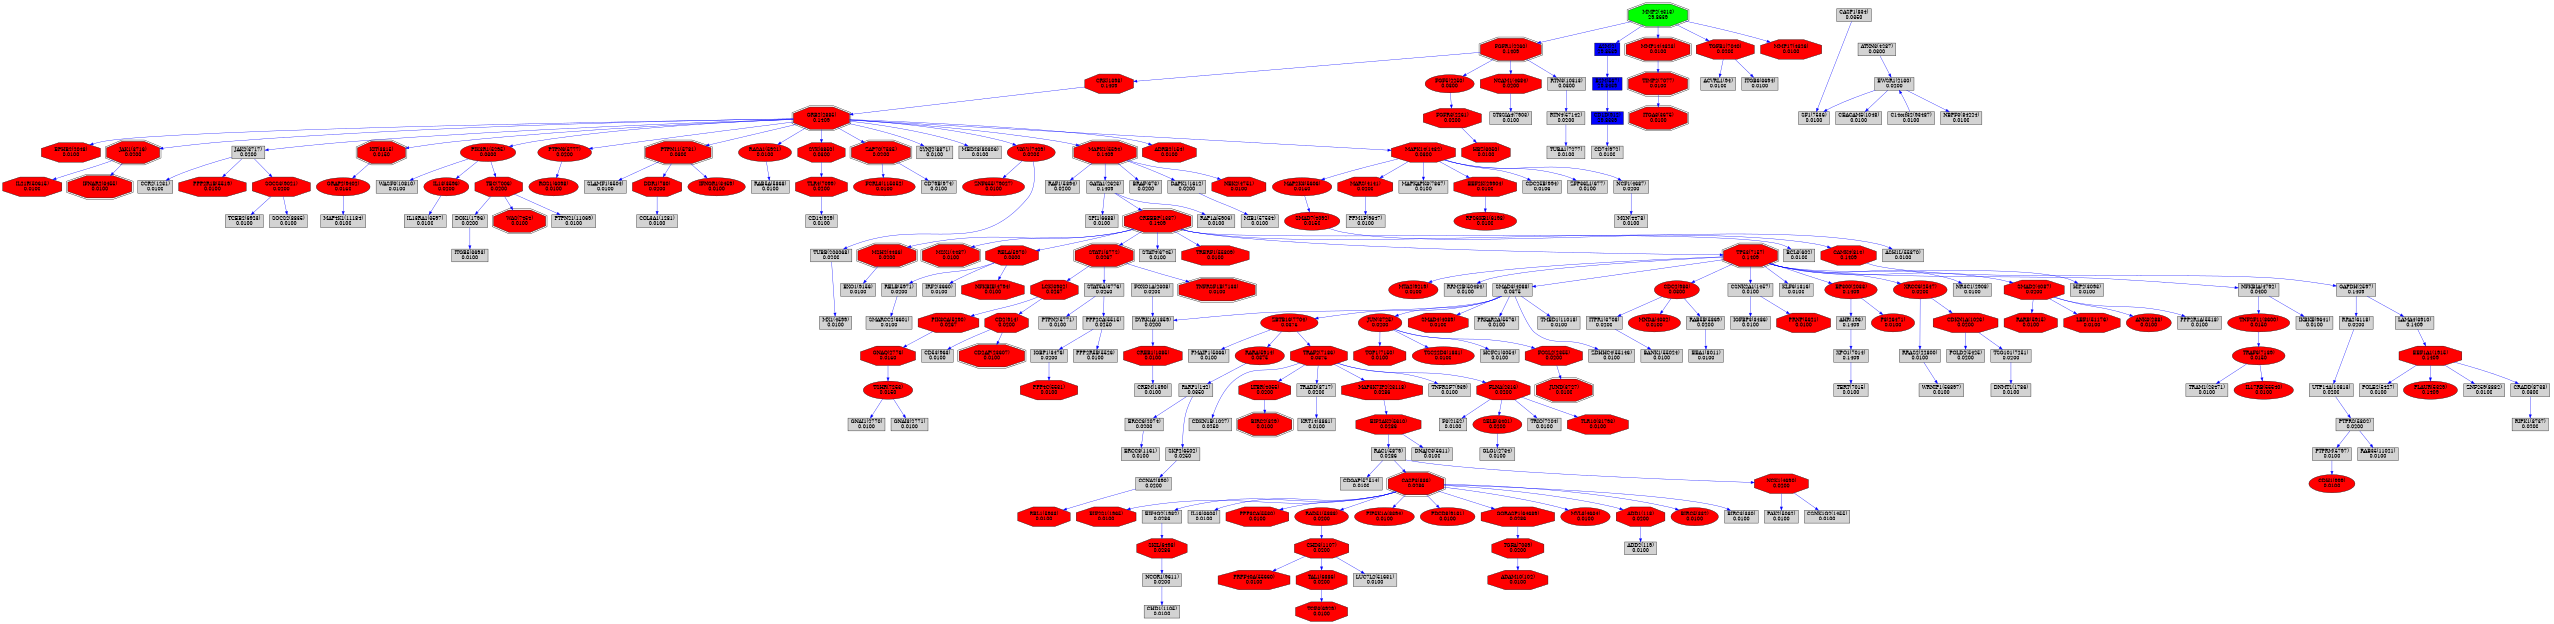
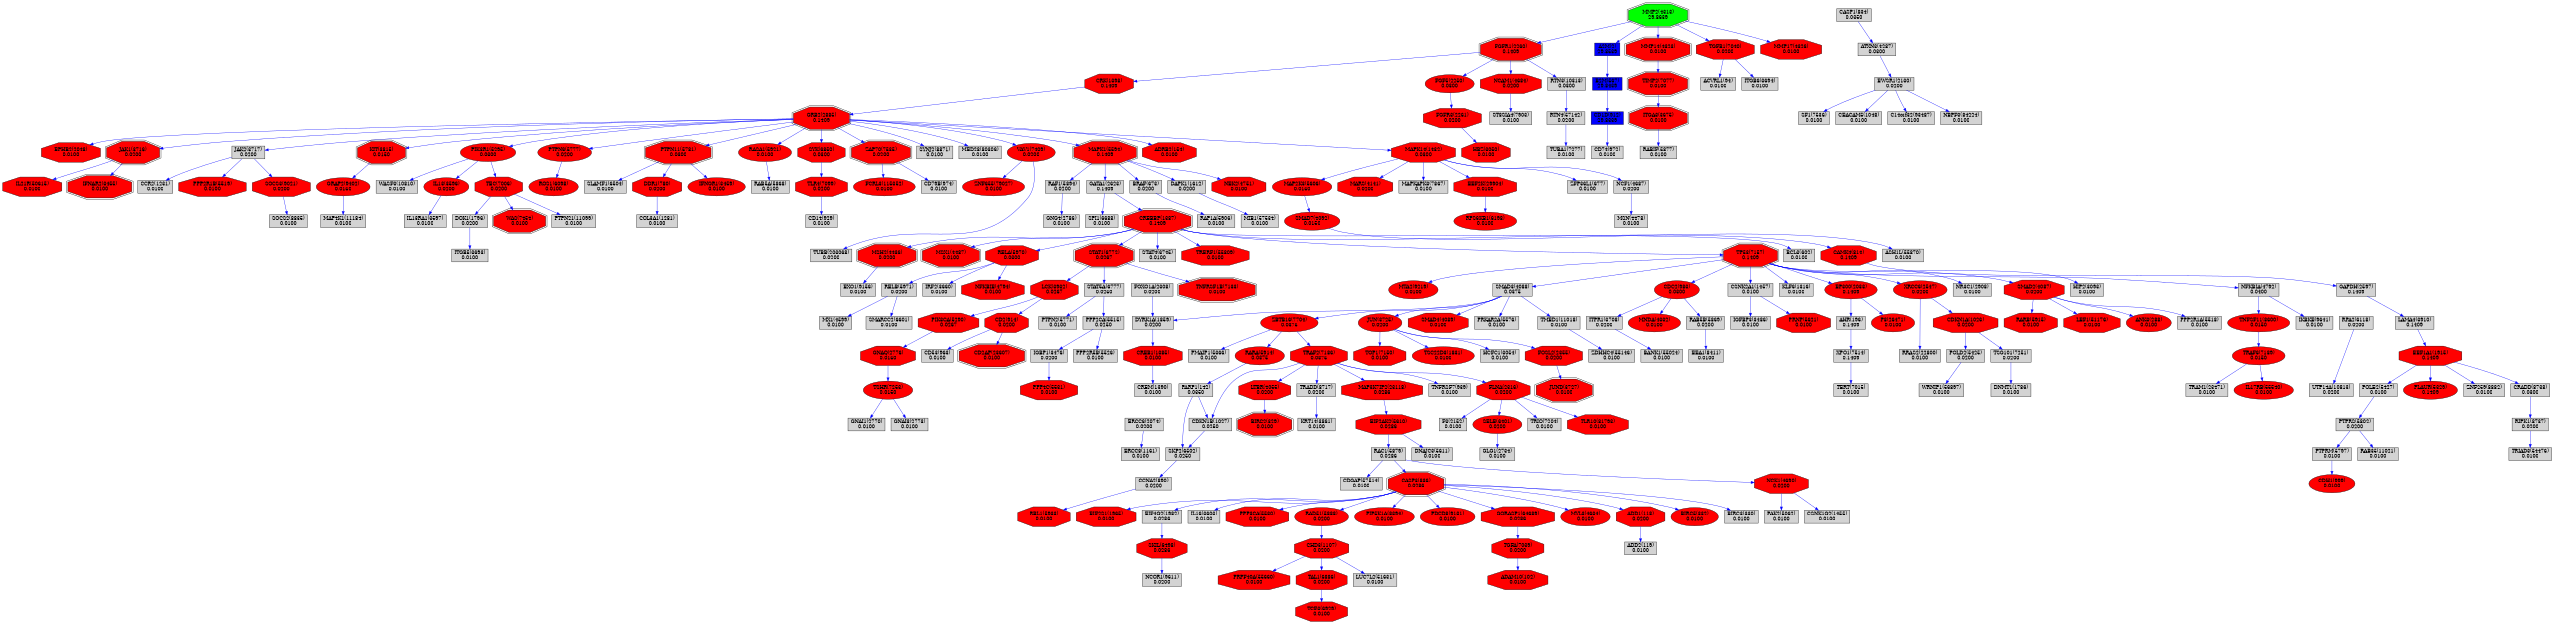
edge "CASP1(834) 0,0350" -> "SF1(7536) 0,0100": now "CASP1(834) 0,0350" -> "ATXN3(4287) 0,0300"
edge "C14orf32(93487) 0,0100" -> "EWSR1(2130) 0,0200": reversed
node "RABIF(5877) 0,0100": added
node "CDC25B(994) 0,0106": removed
edge "GATA1(2623) 0,1409" -> "RAP1A(5906) 0,0100": now "BRAF(673) 0,0200" -> "RAP1A(5906) 0,0100"
node "TCEB2(6923) 0,0100": removed
node "PTPN21(11069) 0,0100": label "PTPN21(11069) 0,0100" -> "PTPN21(11099) 0,0100"
node "GNG4(2786) 0,0100": added
node "PPM1F(9647) 0,0100": removed
edge "TUBB(203068) 0,0200" -> "MX1(4599) 0,0100": now "RELB(5971) 0,0200" -> "MX1(4599) 0,0100"
node "STAT5A(6776) 0,0250": label "STAT5A(6776) 0,0250" -> "STAT5A(6777) 0,0250"
node "RRM2B(50484) 0,0100": removed
edge "GAPDH(2597) 0,1409" -> "RPA2(6118) 0,0200": removed
edge "SMAD3(4088) 0,0375" -> "ZDHHC4(55146) 0,0100": now "TMED1(11018) 0,0100" -> "ZDHHC4(55146) 0,0100"
node "EEA1(8011) 0,0100": label "EEA1(8011) 0,0100" -> "EEA1(8411) 0,0100"
node "XPO1(7014) 0,1409": label "XPO1(7014) 0,1409" -> "XPO1(7514) 0,1409"
edge "RRAS2(22800) 0,0100" -> "WRNIP1(56897) 0,0100": now "POLD2(5425) 0,0200" -> "WRNIP1(56897) 0,0100"
edge "PARP1(142) 0,0350" -> "ERCC6(2074) 0,0200": now "PARP1(142) 0,0350" -> "CDKN1B(1027) 0,0250"
edge "UTP14A(10813) 0,0200" -> "PTPRS(5802) 0,0200": now "POLE2(5427) 0,0100" -> "PTPRS(5802) 0,0200"
node "GNAI3(2771) 0,0100": label "GNAI3(2771) 0,0100" -> "GNAI3(2773) 0,0100"
edge "CDKN1B(1027) 0,0250" -> "SKP2(6502) 0,0250": added
node "TRIAD3(54476) 0,0100": added
node "CHD1(1105) 0,0100": removed
